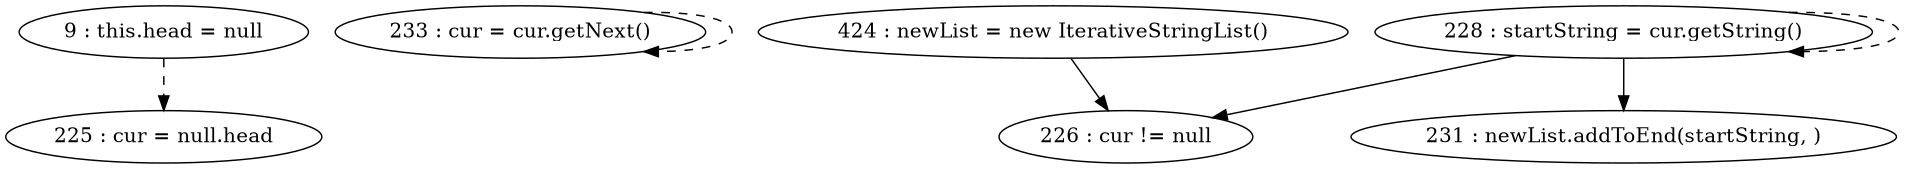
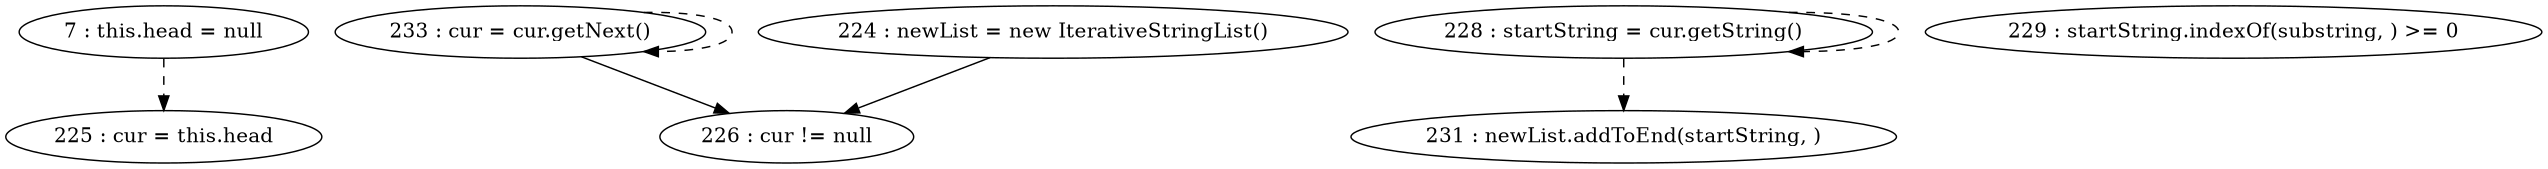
node "9 : this.head = null": label "9 : this.head = null" -> "7 : this.head = null"
node "424 : newList = new IterativeStringList()": label "424 : newList = new IterativeStringList()" -> "224 : newList = new IterativeStringList()"
node "229 : startString.indexOf(substring, ) >= 0": added
edge "228 : startString = cur.getString()" -> "231 : newList.addToEnd(startString, )": style solid -> dashed
edge "228 : startString = cur.getString()" -> "226 : cur != null": now "233 : cur = cur.getNext()" -> "226 : cur != null"
node "225 : cur = null.head": label "225 : cur = null.head" -> "225 : cur = this.head"
